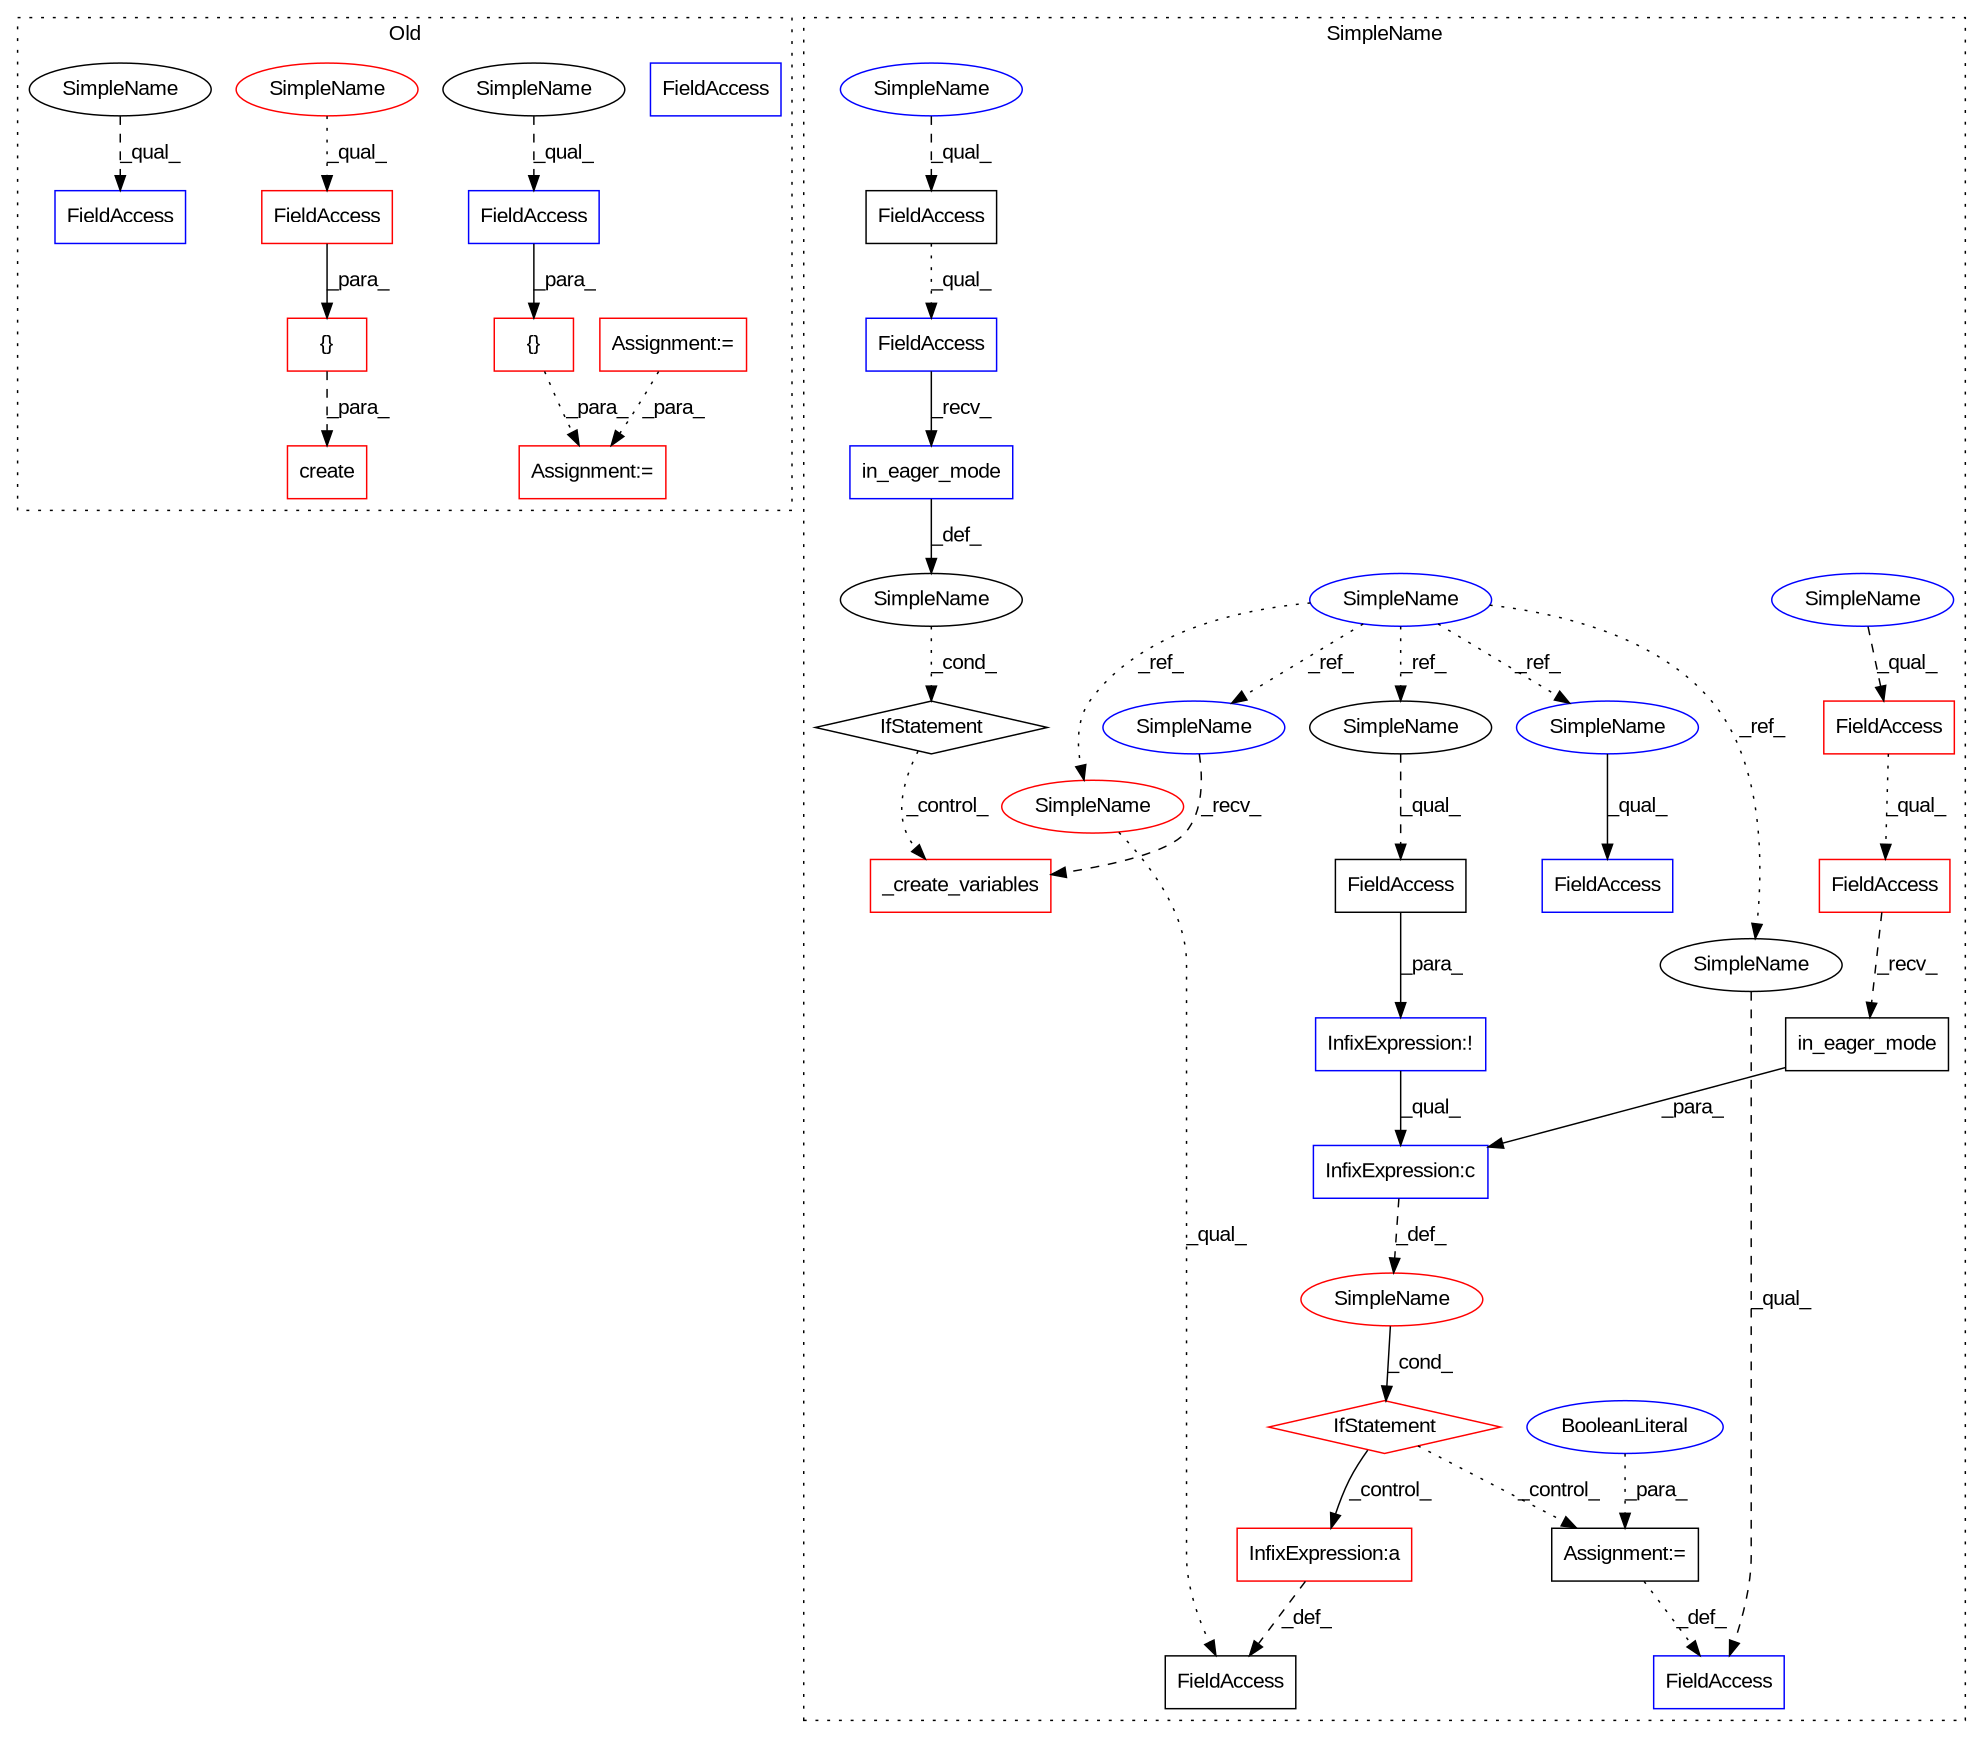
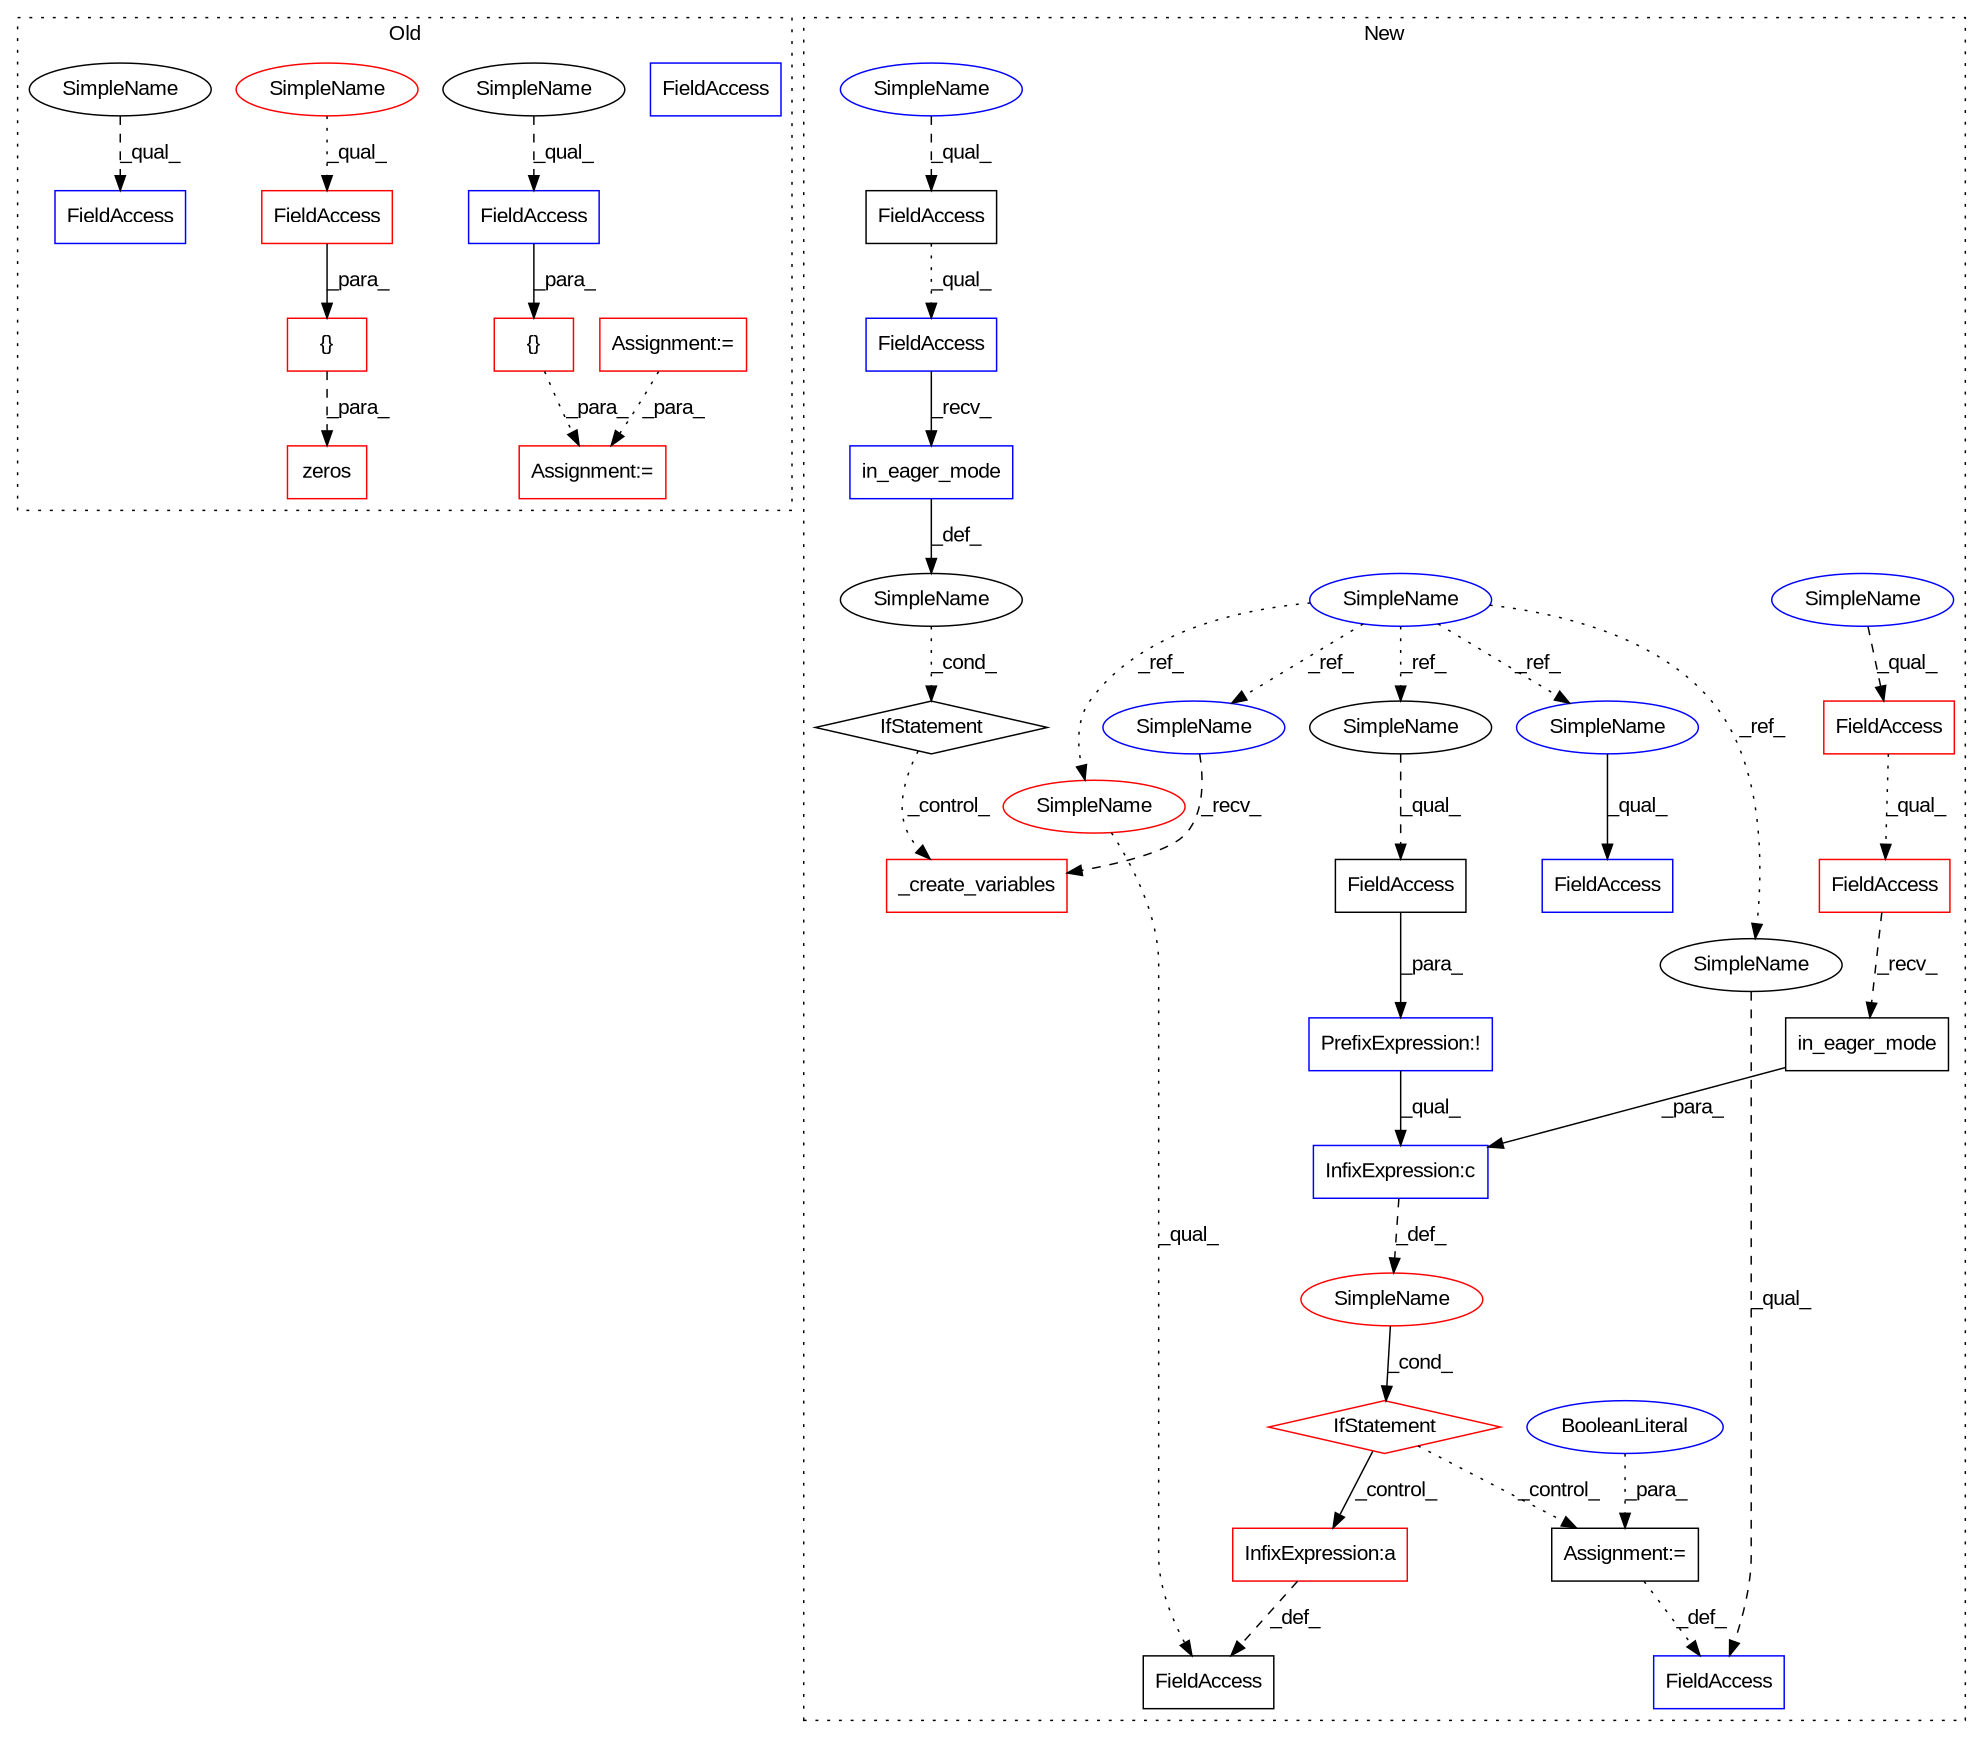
cluster "SimpleName": label "SimpleName" -> "New"
node "create": label "create" -> "zeros"
node "InfixExpression:!": label "InfixExpression:!" -> "PrefixExpression:!"
